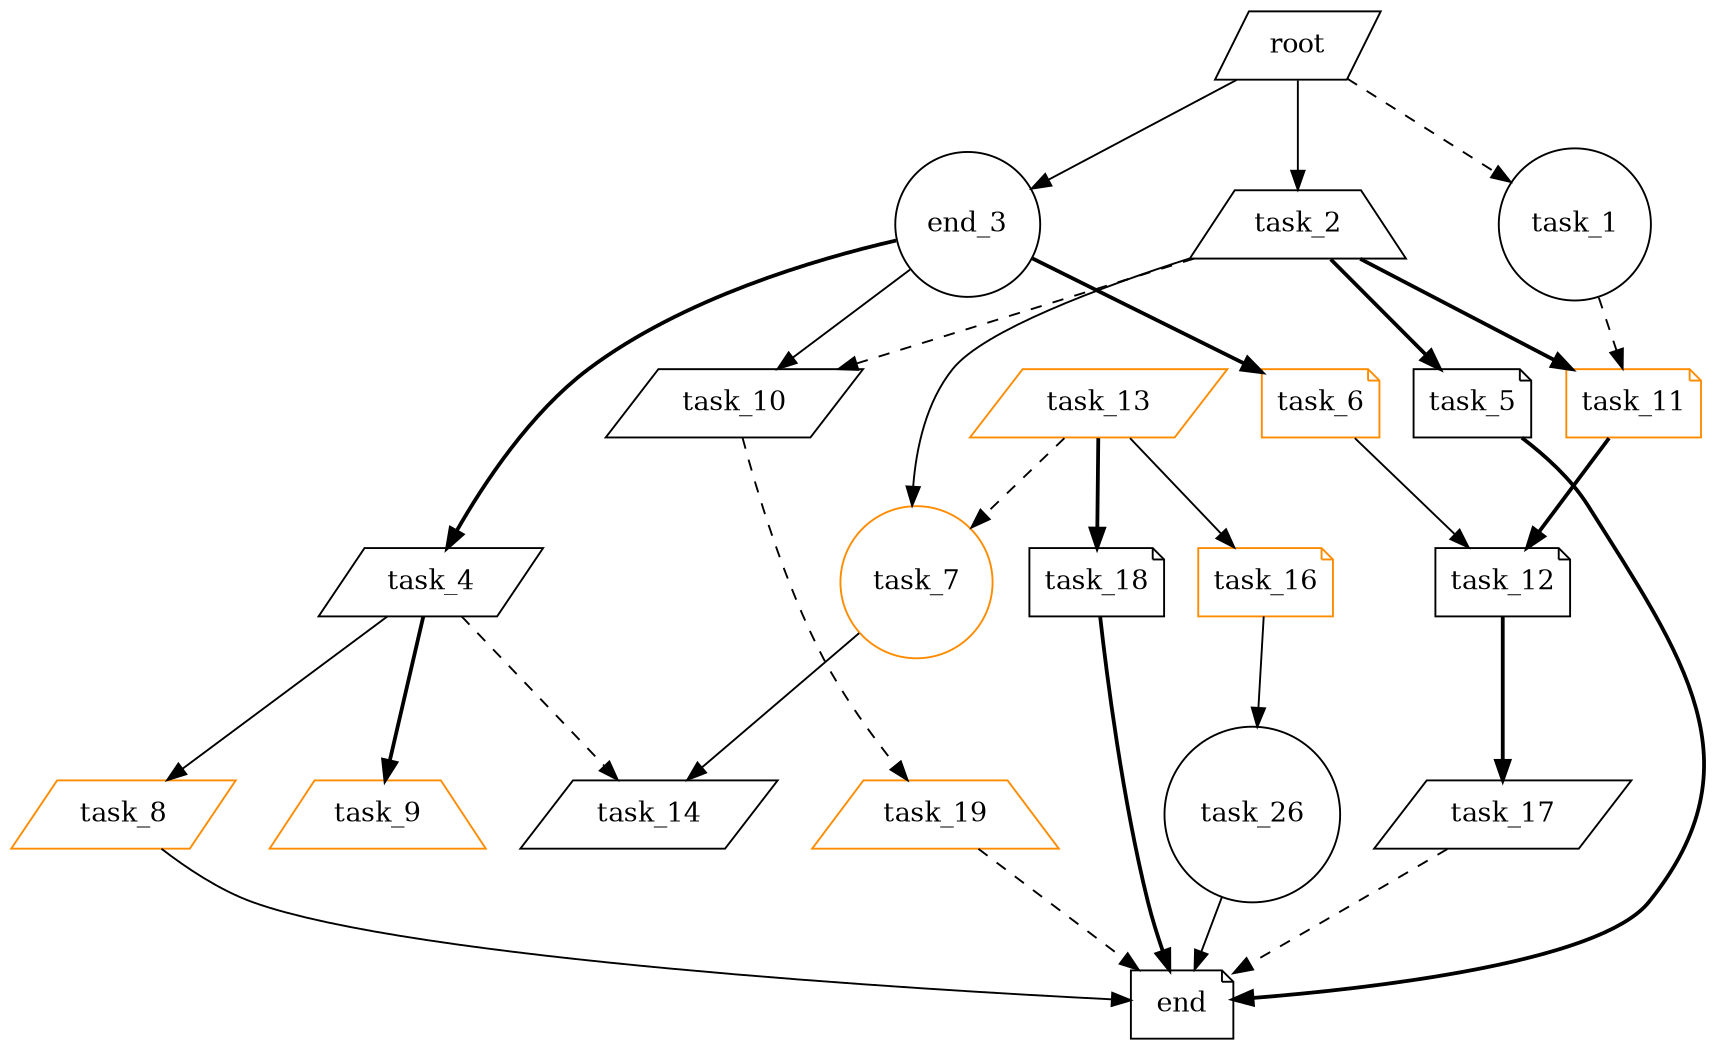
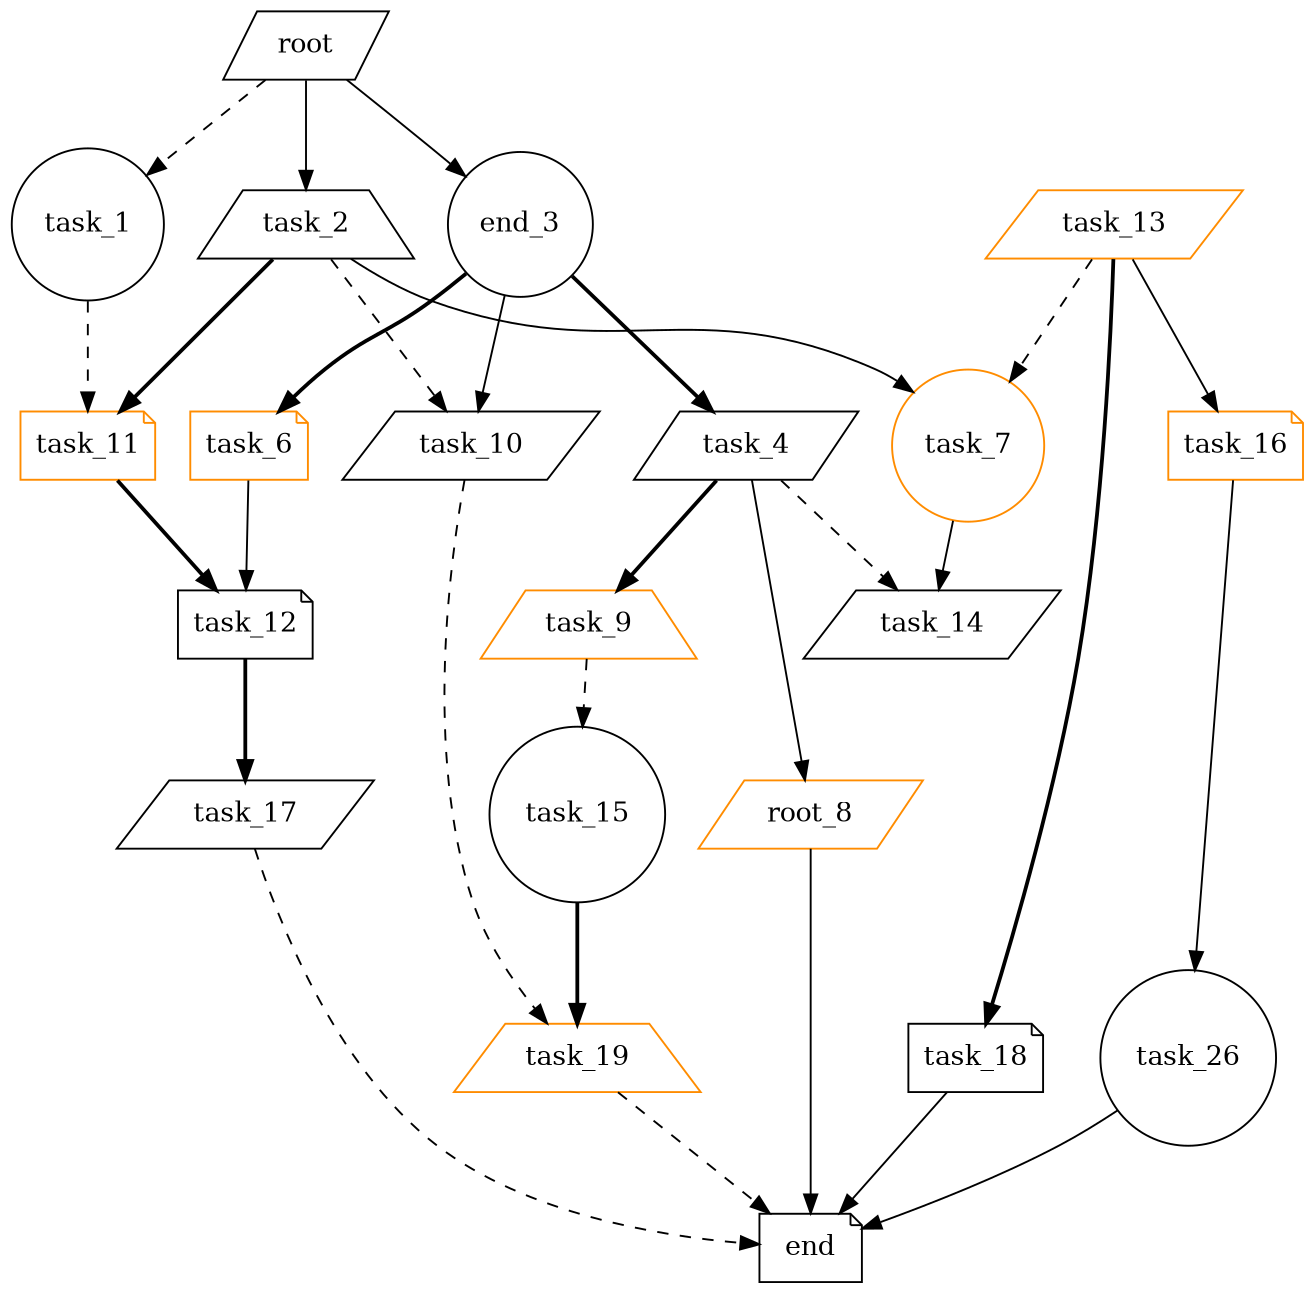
node "task_5": removed
edge "task_18" -> "end": style bold -> solid
node "task_8": label "task_8" -> "root_8"
node "task_15": added
